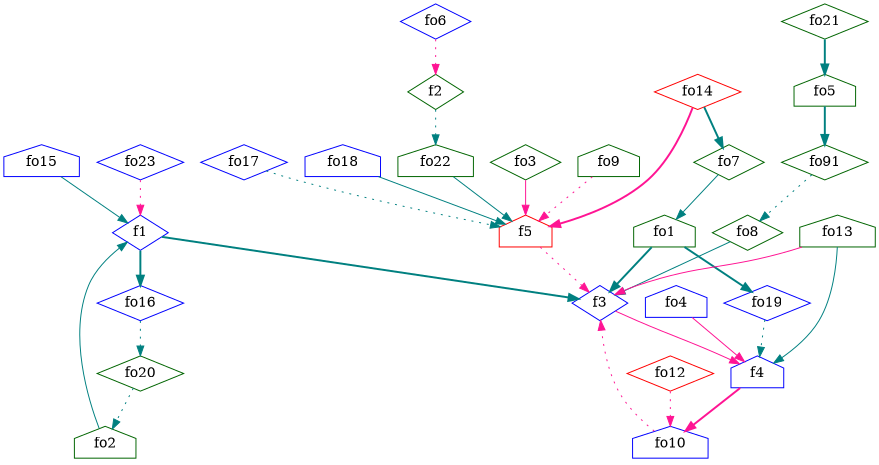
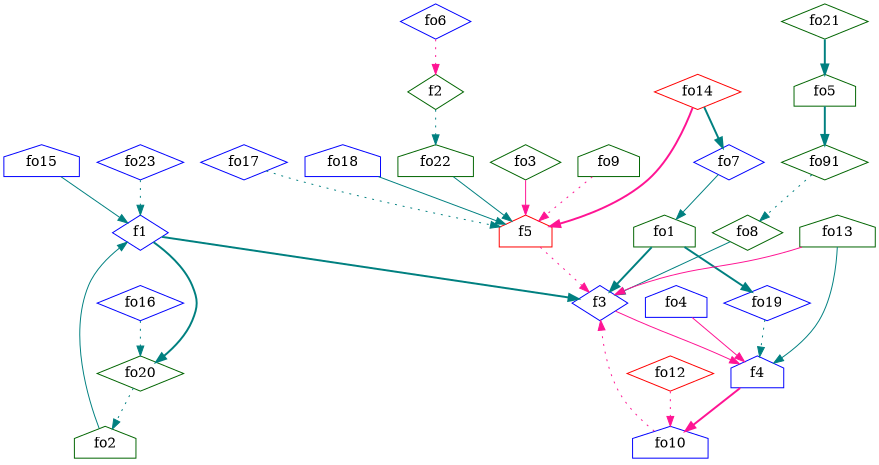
node "fo7": color darkgreen -> blue
edge "fo23" -> "f1": color deeppink -> teal
edge "f1" -> "fo16": now "f1" -> "fo20"
